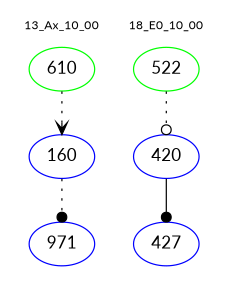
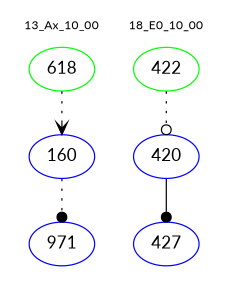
node "610": label "610" -> "618"
node "522": label "522" -> "422"
